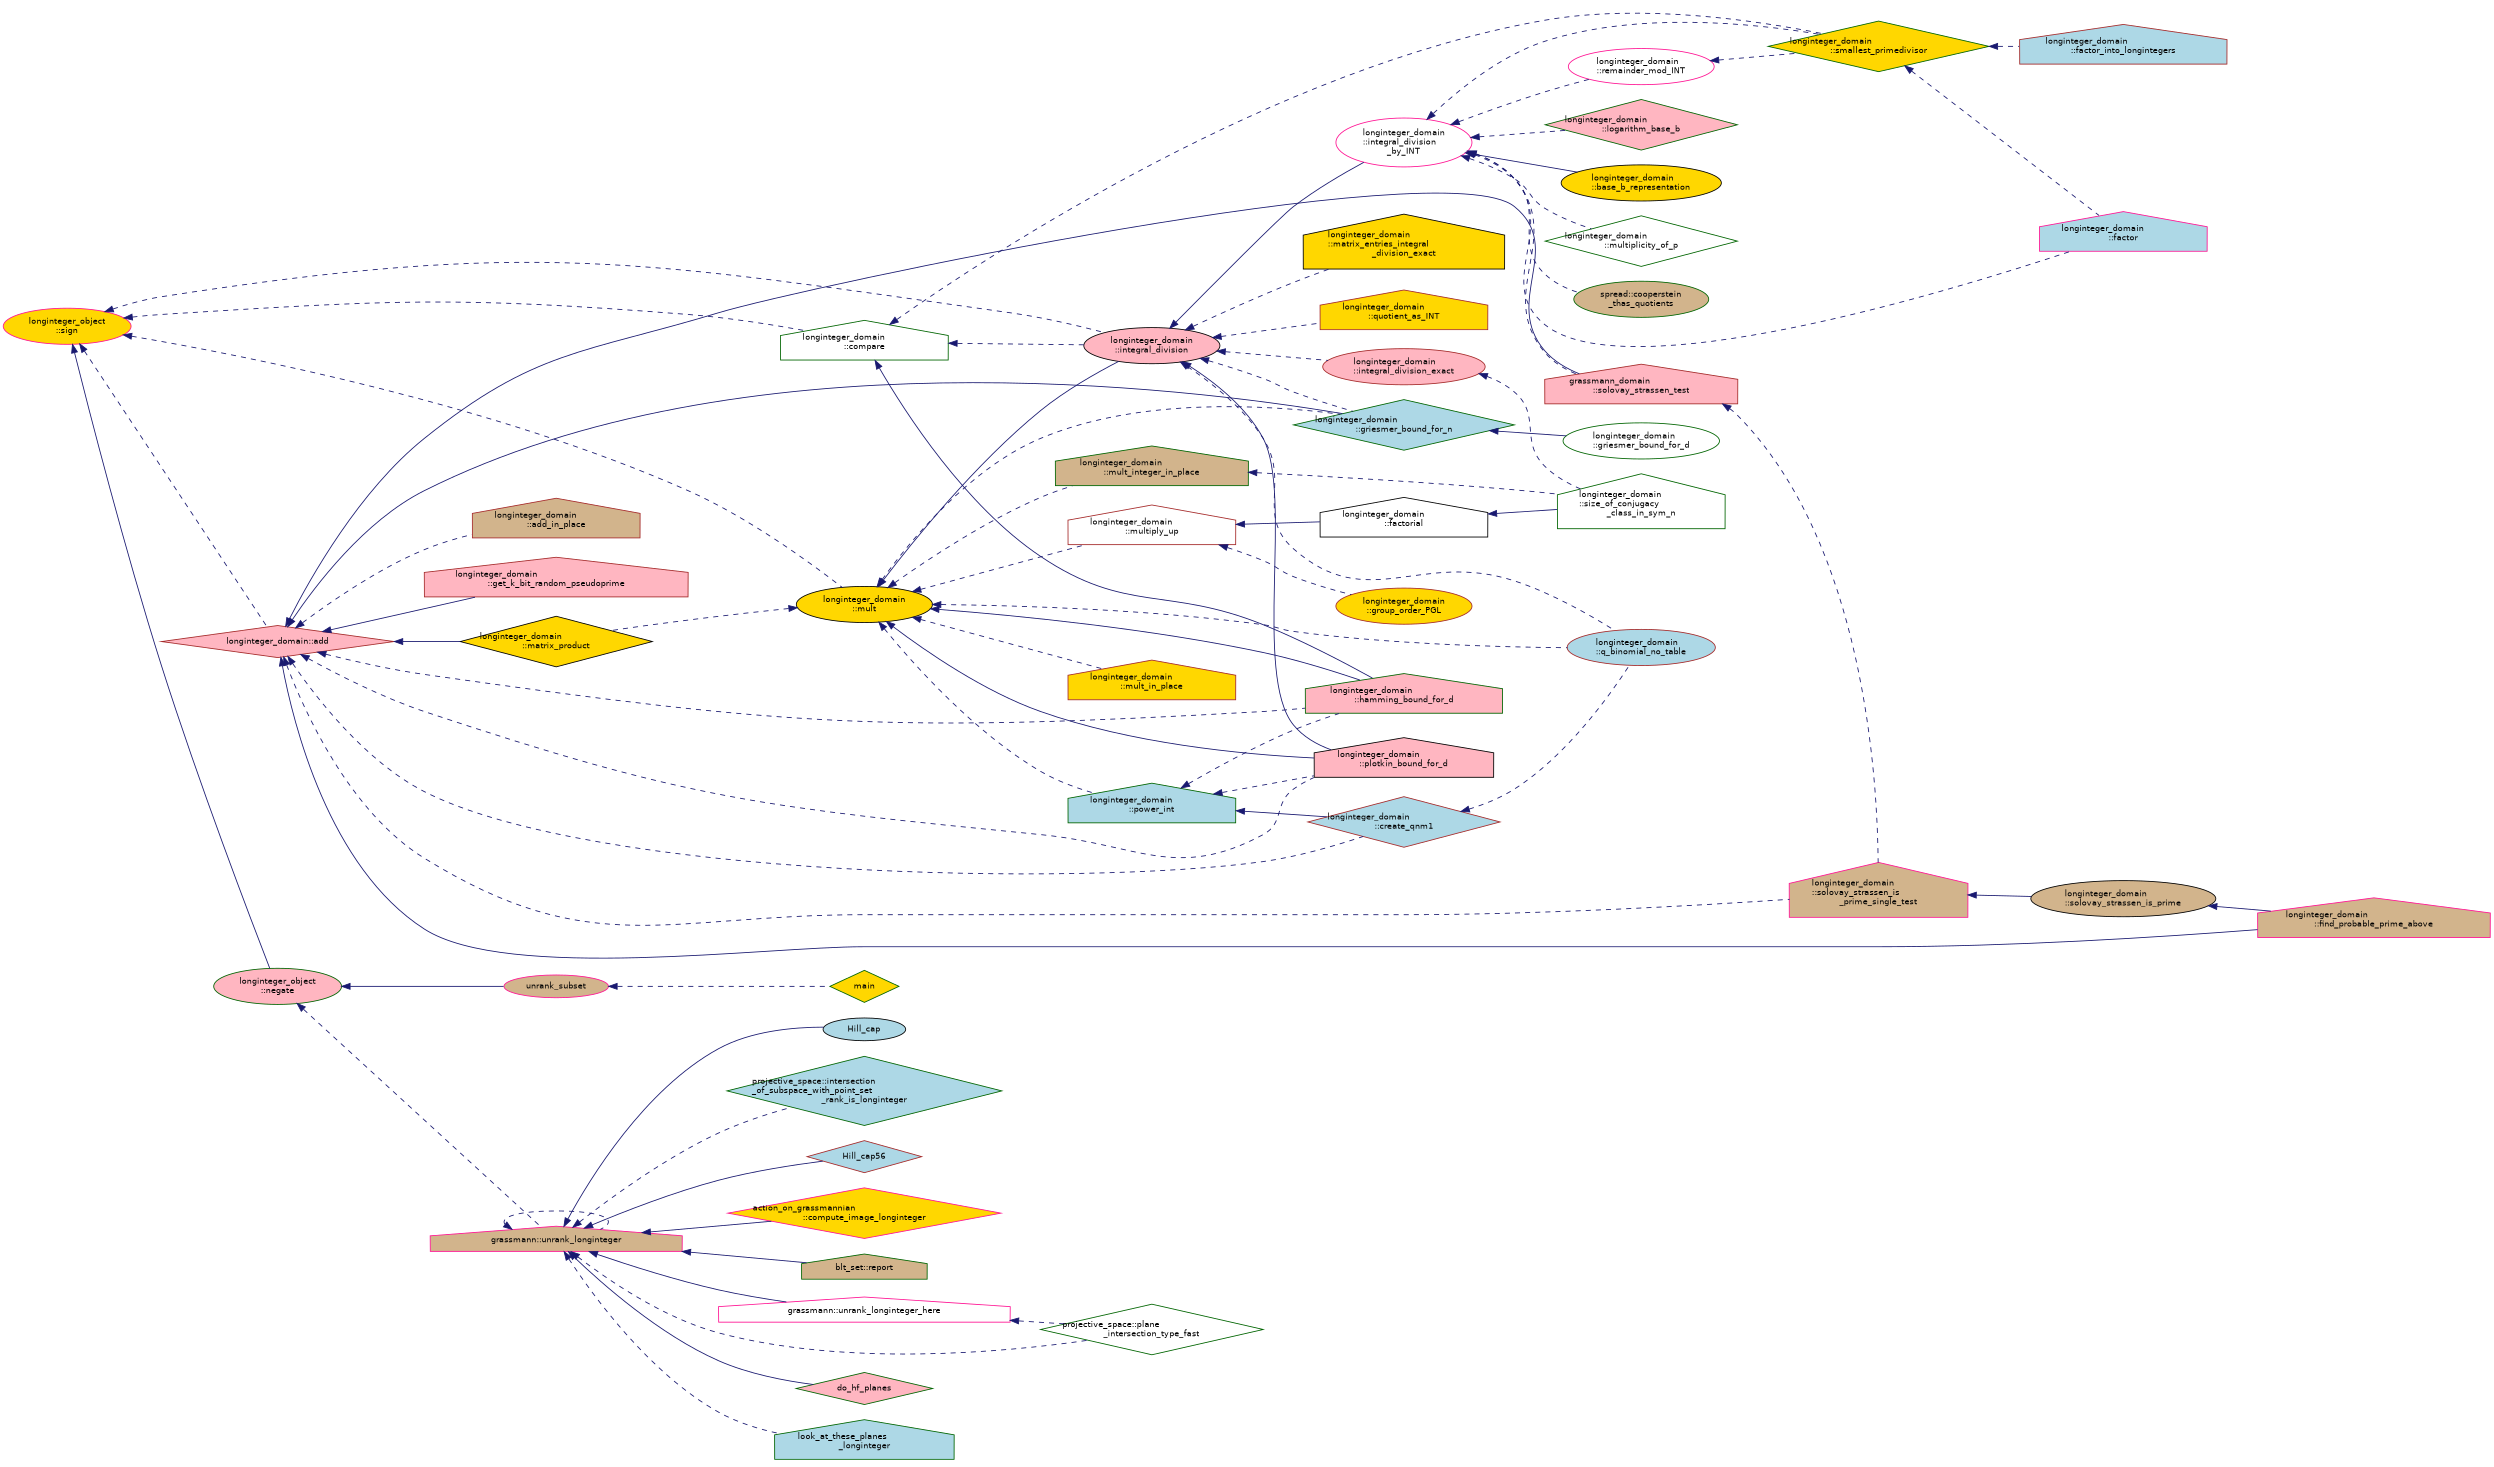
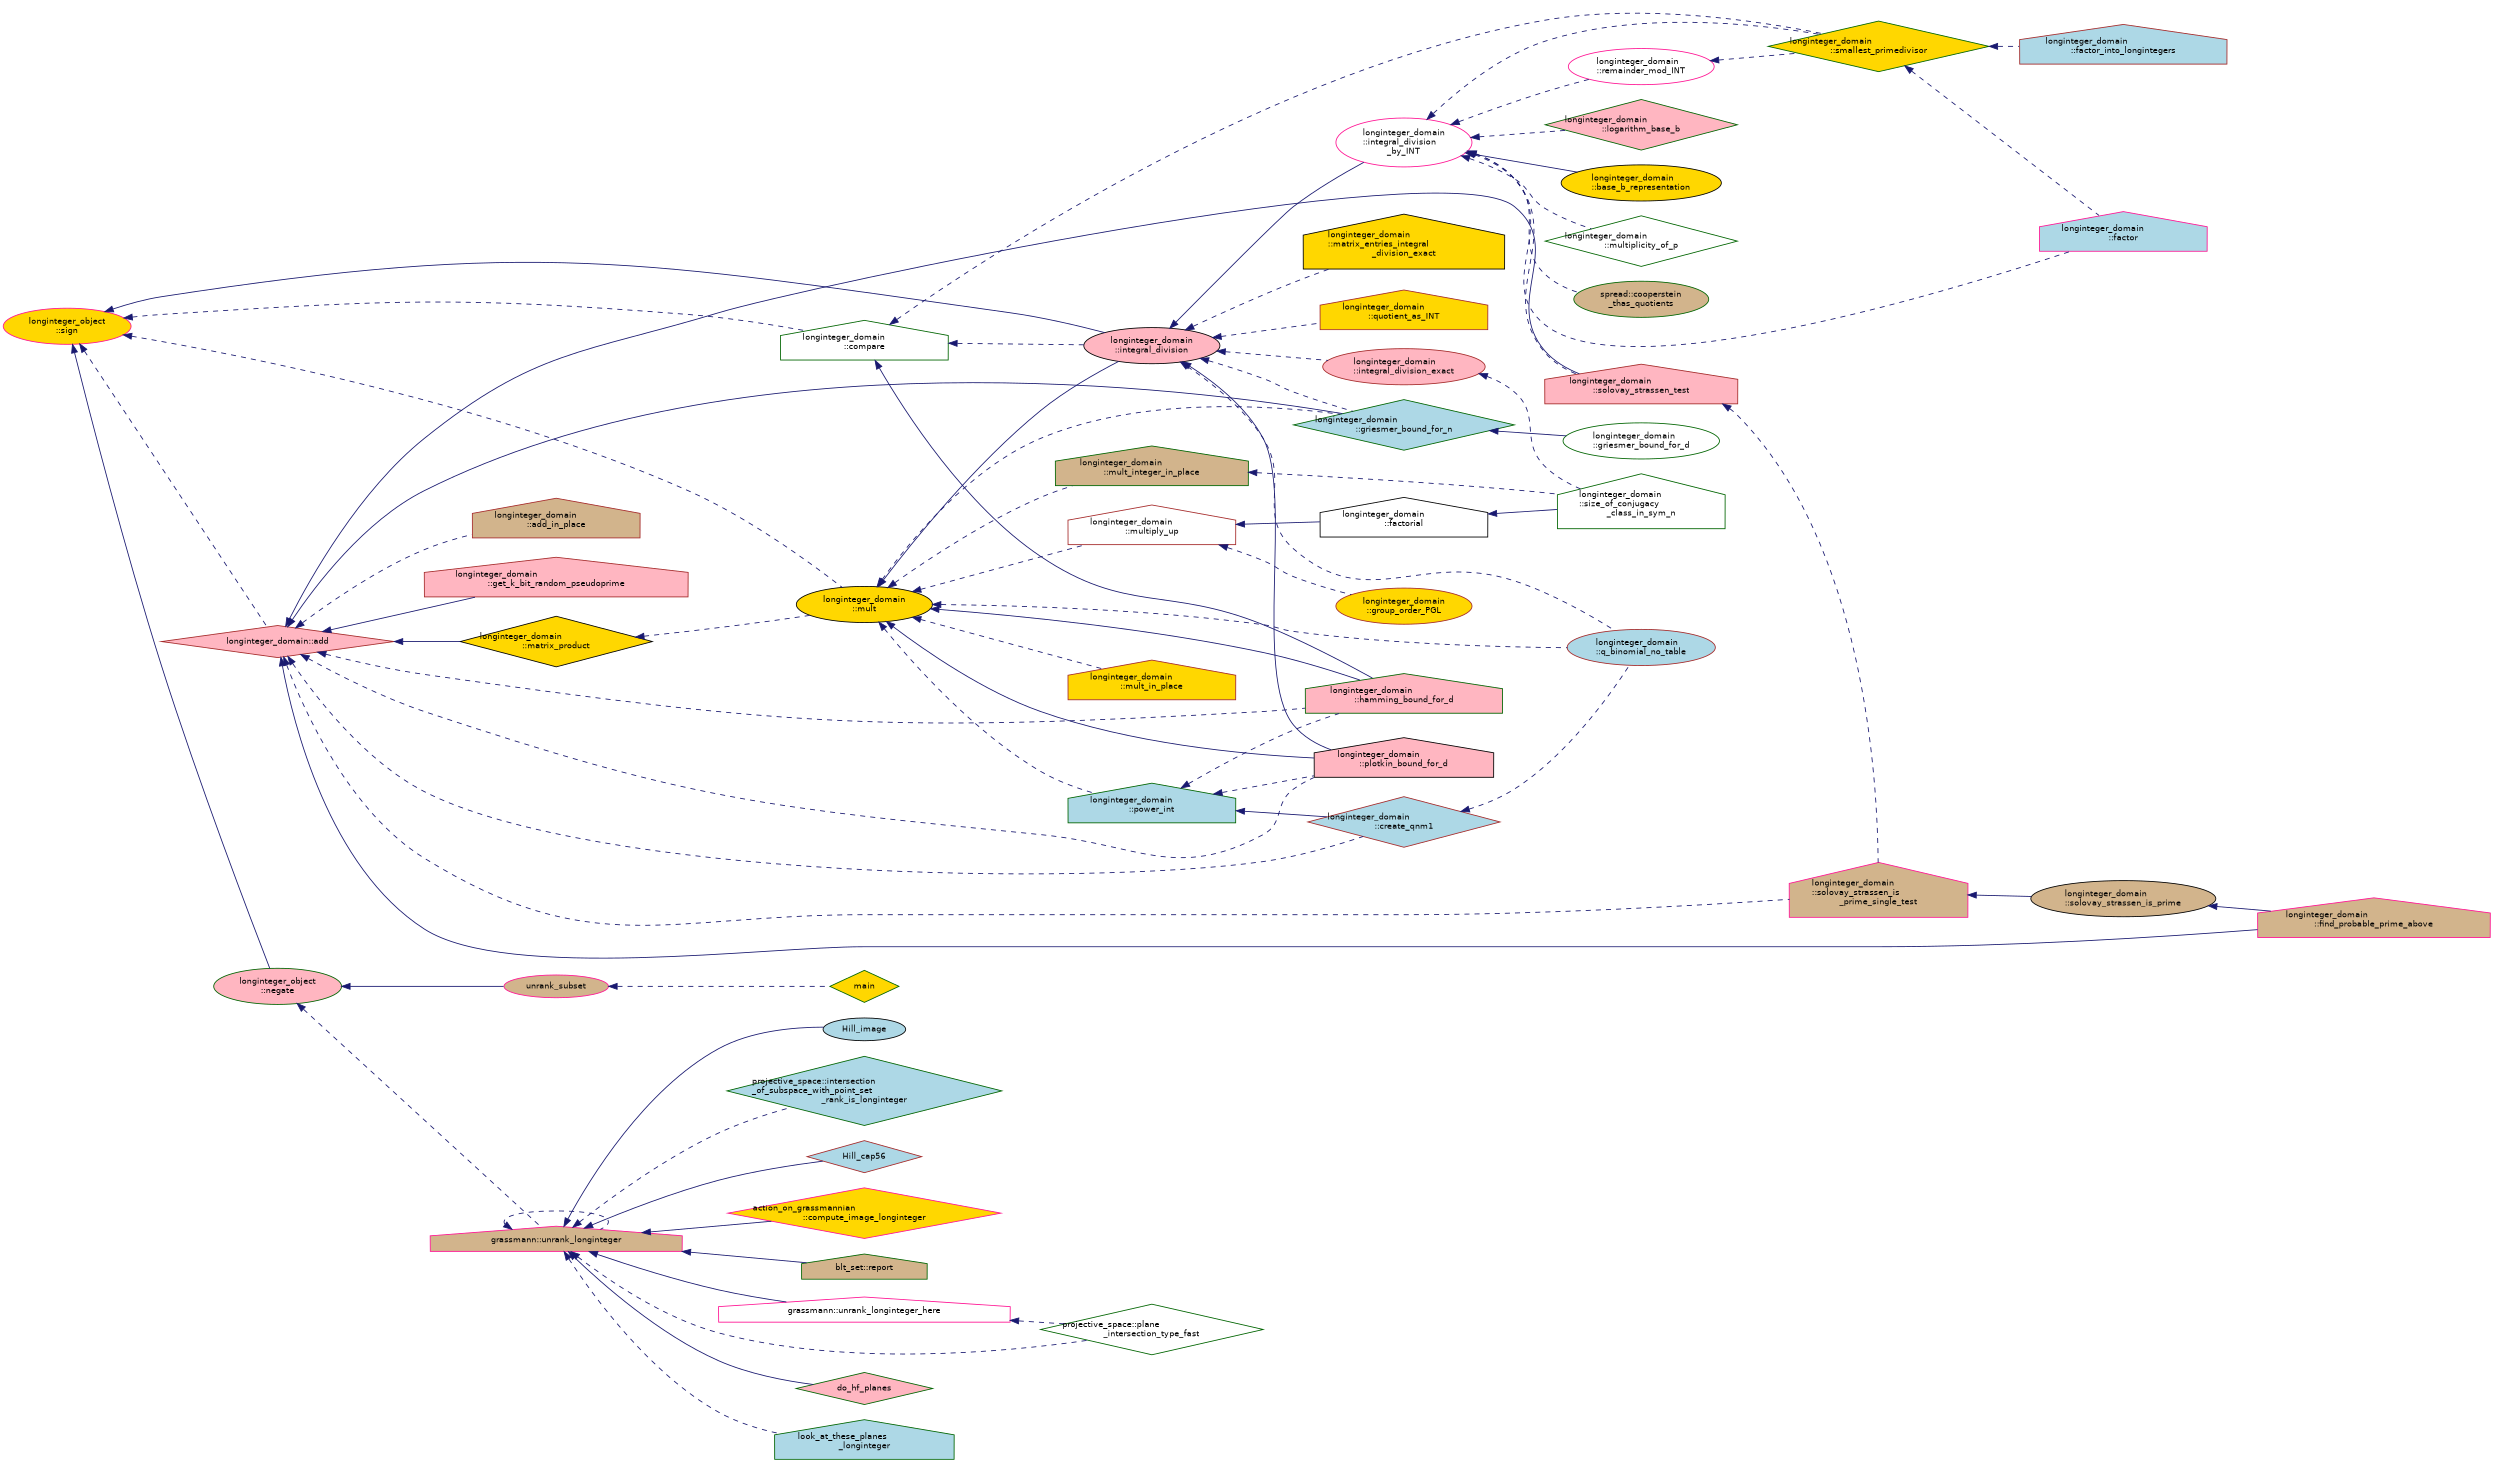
edge "longinteger_domain ::integral_division" -> "longinteger_object ::sign": style dashed -> solid
node "grassmann_domain ::solovay_strassen_test": label "grassmann_domain ::solovay_strassen_test" -> "longinteger_domain ::solovay_strassen_test"
edge "longinteger_domain ::matrix_product" -> "longinteger_domain ::mult": reversed
node "Hill_cap": label "Hill_cap" -> "Hill_image"
